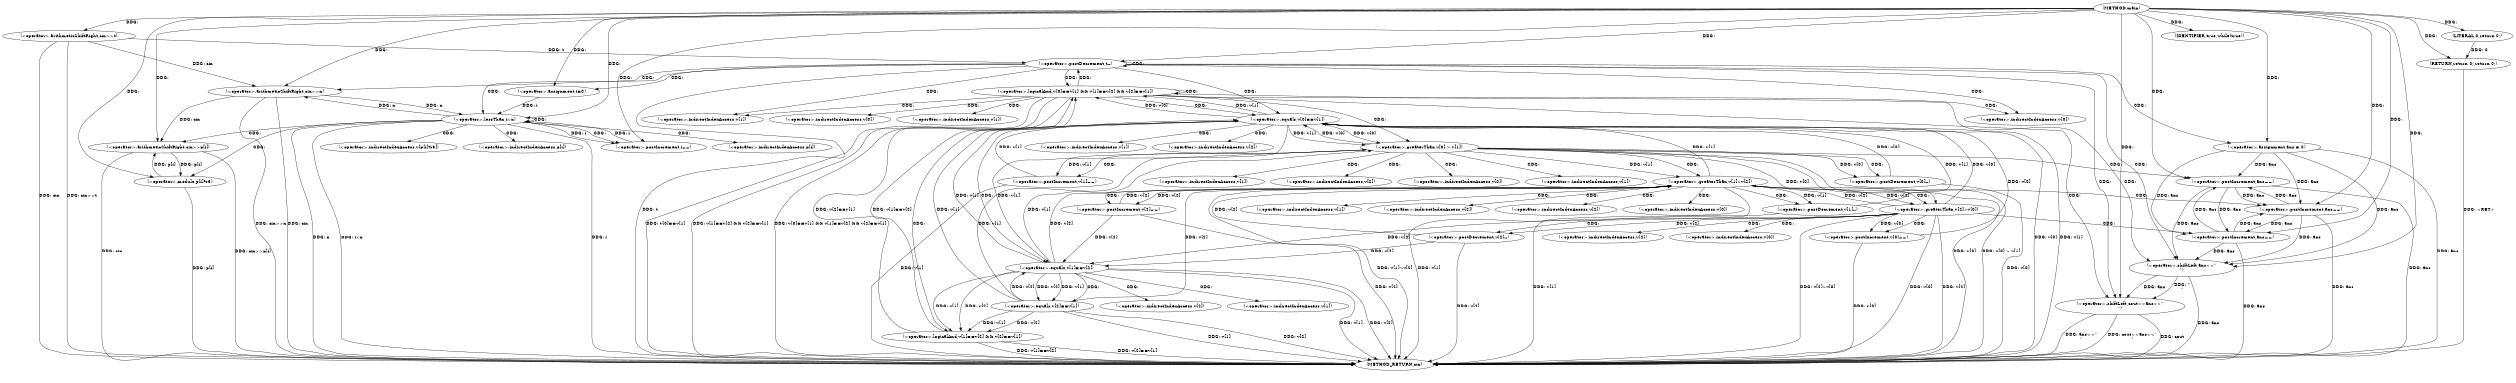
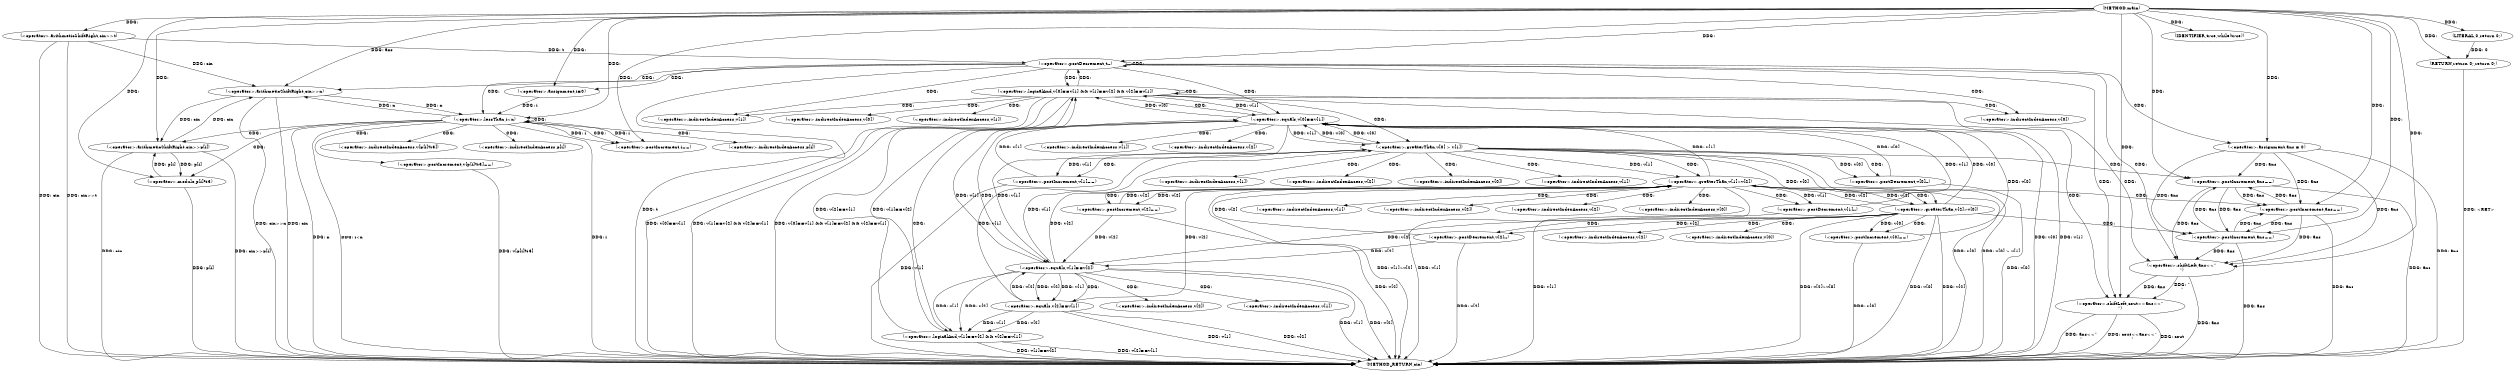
edge "(METHOD,main)" -> "(<operator>.arithmeticShiftRight,cin>>n)": label "DDG: " -> "DDG: ans"
edge "(<operator>.arithmeticShiftRight,cin>>p[i])" -> "(<operator>.arithmeticShiftRight,cin>>n)": added, label "DDG: cin"
edge "(<operator>.equals,v[2]==v[1])" -> "(<operator>.equals,v[0]==v[1])": removed, label "DDG: v[1]"
node "(<operator>.postIncrement,v[p[i]%3]++)": added
